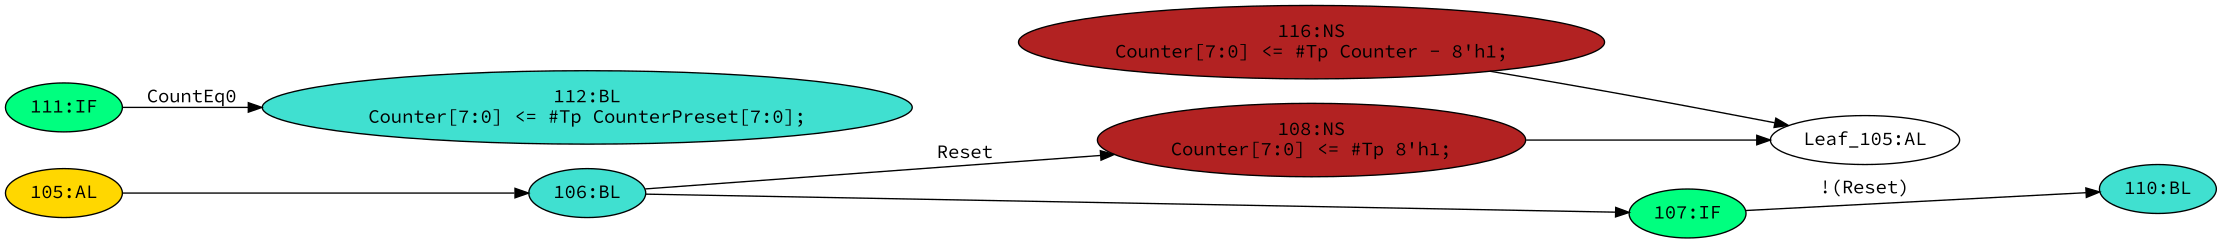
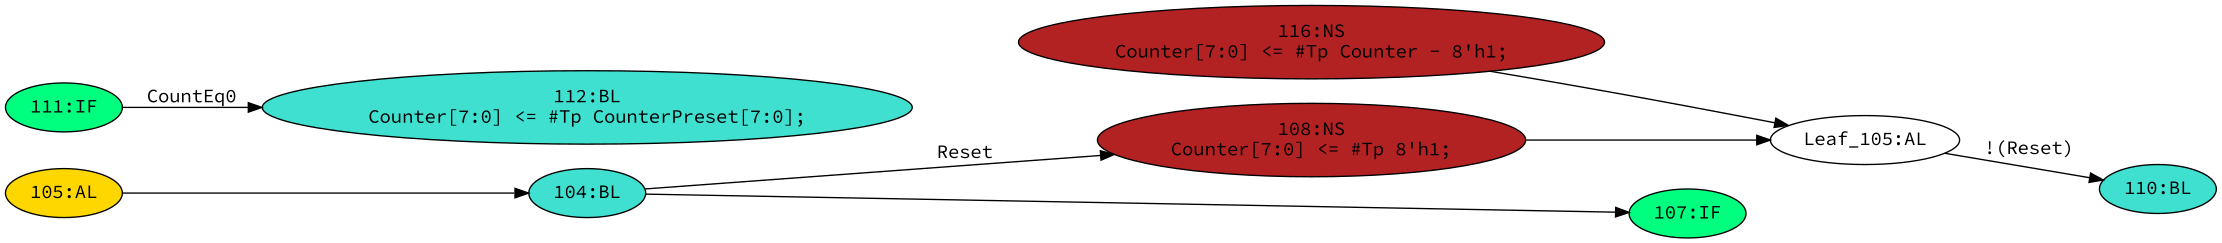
node "106:BL": label "106:BL" -> "104:BL"
edge "107:IF" -> "110:BL": now "Leaf_105:AL" -> "110:BL"
